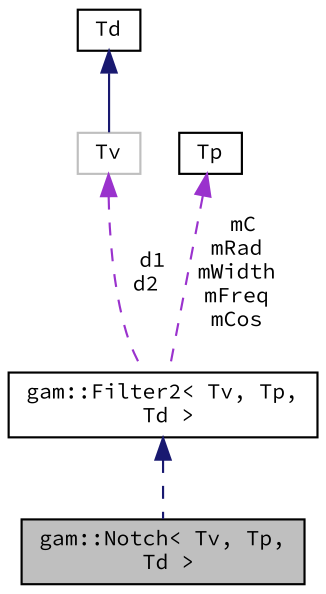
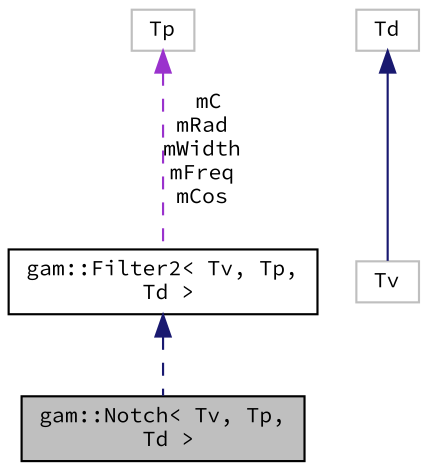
node "Td": color black -> grey75
node "Tp": color black -> grey75
edge "gam::Filter2< Tv, Tp, Td >" -> "Tv": removed, label "d1 d2"
